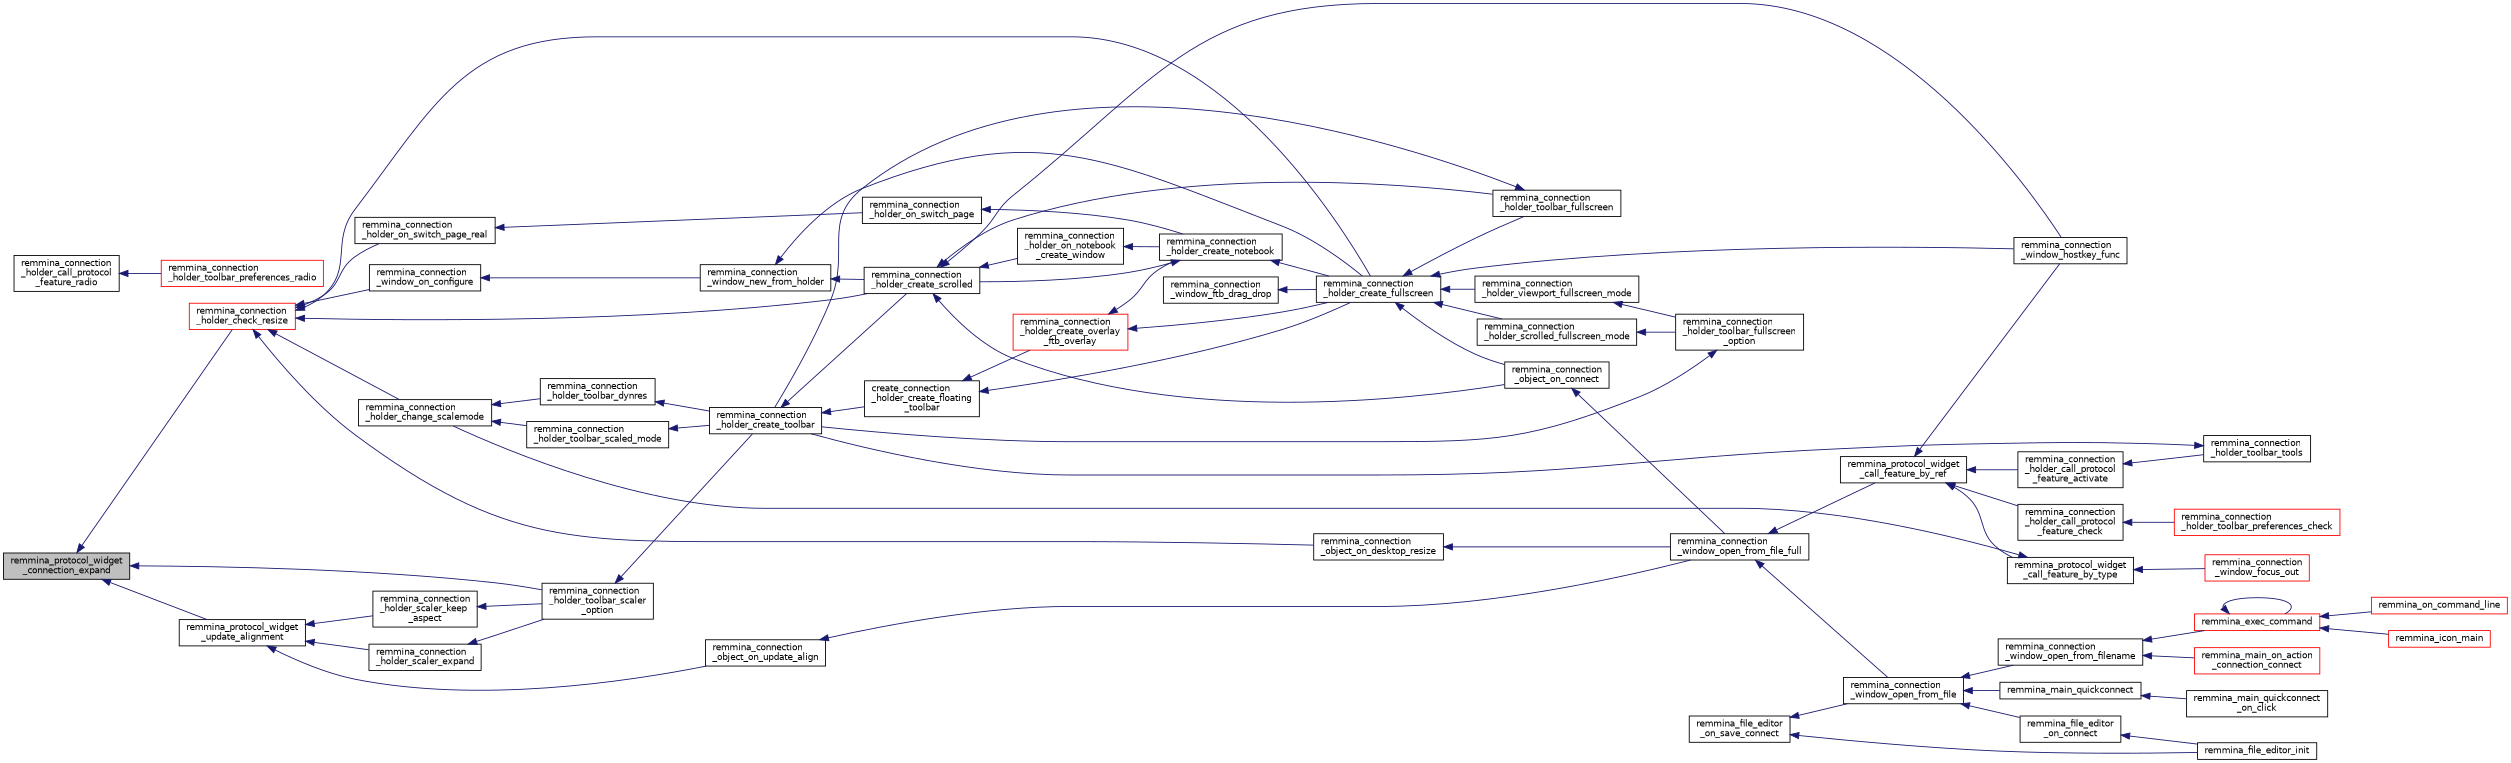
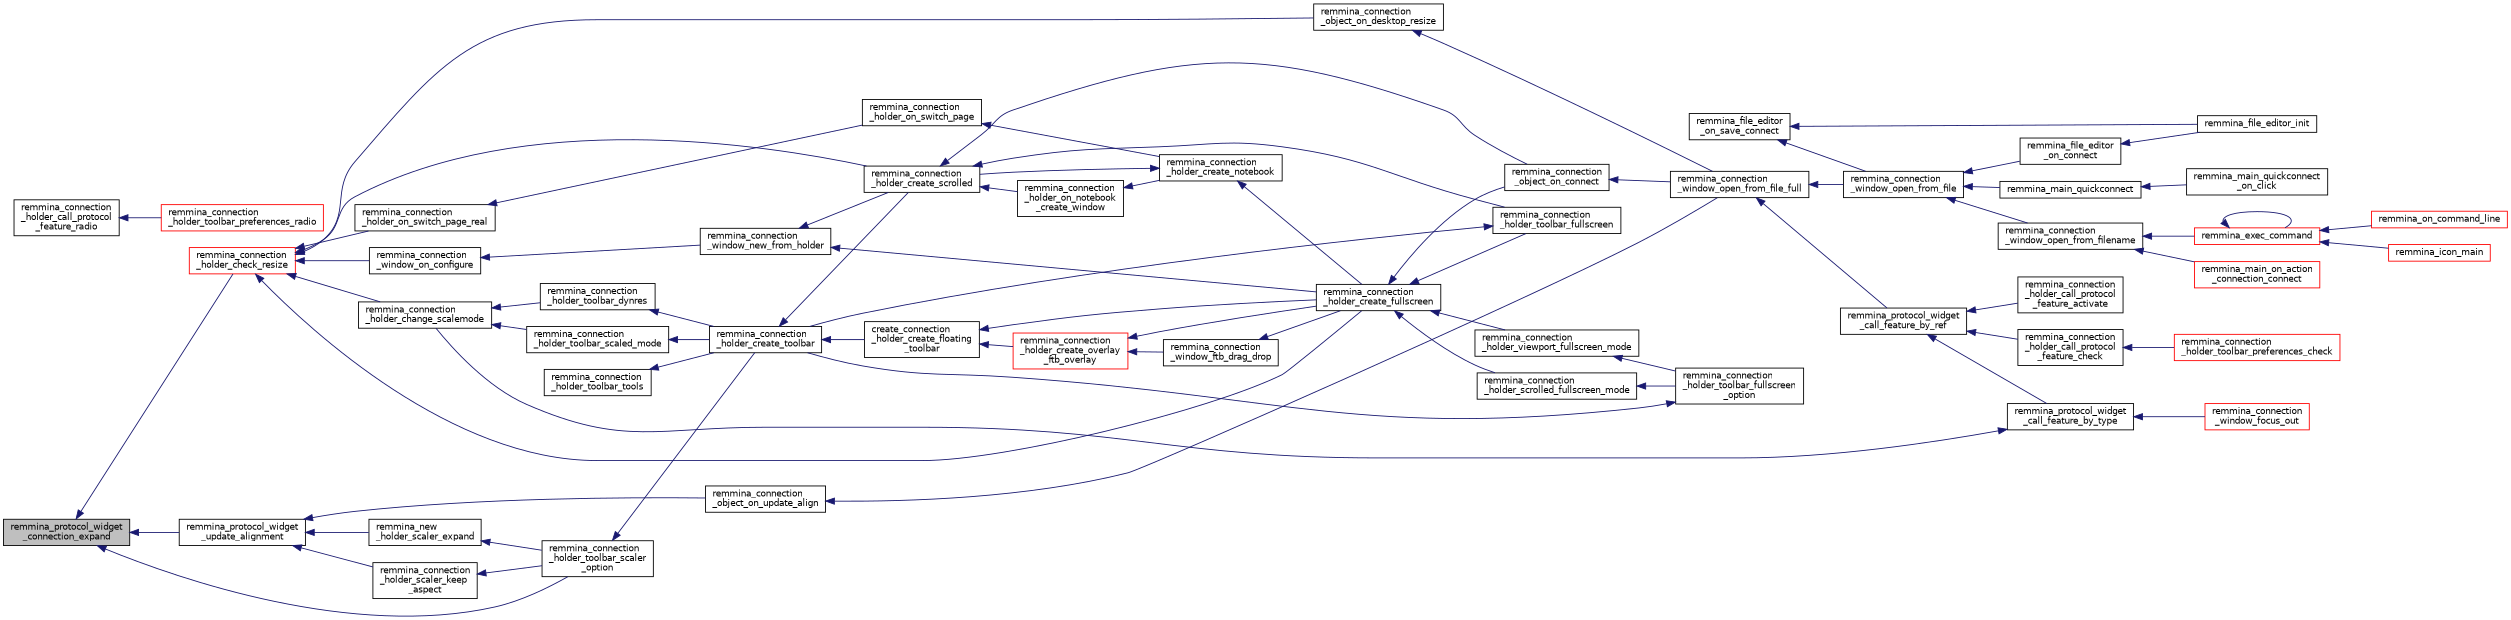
node "remmina_connection _window_hostkey_func": removed
edge "remmina_connection _holder_create_notebook" -> "remmina_connection _holder_create_overlay _ftb_overlay": now "remmina_connection _window_ftb_drag_drop" -> "remmina_connection _holder_create_overlay _ftb_overlay"
edge "remmina_connection _holder_toolbar_tools" -> "remmina_connection _holder_call_protocol _feature_activate": removed
node "remmina_connection _holder_scaler_expand": label "remmina_connection _holder_scaler_expand" -> "remmina_new _holder_scaler_expand"
